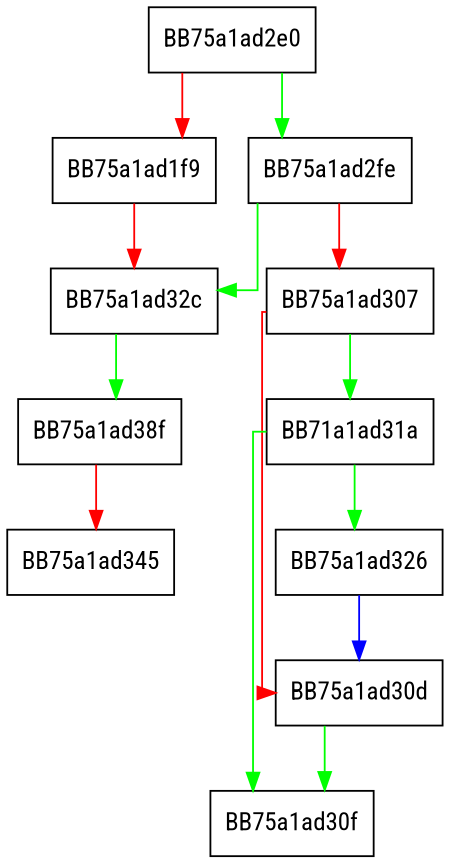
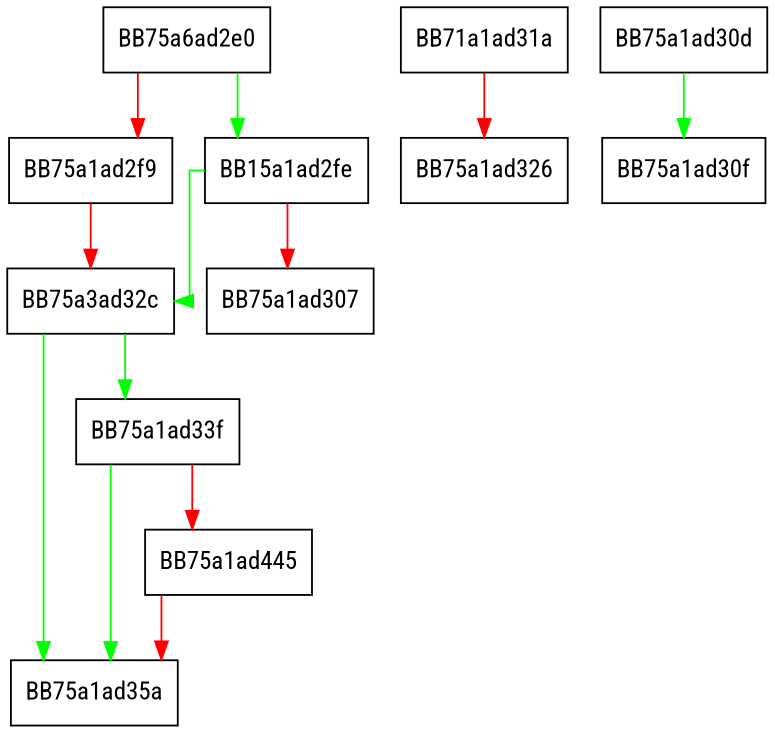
node "BB75a1ad2e0": label "BB75a1ad2e0" -> "BB75a6ad2e0"
node "BB75a1ad1f9": label "BB75a1ad1f9" -> "BB75a1ad2f9"
node "BB75a1ad2fe": label "BB75a1ad2fe" -> "BB15a1ad2fe"
node "BB75a1ad32c": label "BB75a1ad32c" -> "BB75a3ad32c"
edge "BB75a1ad307" -> "BB71a1ad31a": removed
edge "BB75a1ad307" -> "BB75a1ad30d": removed
node "BB75a1ad38f": label "BB75a1ad38f" -> "BB75a1ad33f"
edge "BB71a1ad31a" -> "BB75a1ad326": color green -> red
node "BB75a1ad345": label "BB75a1ad345" -> "BB75a1ad445"
edge "BB71a1ad31a" -> "BB75a1ad30f": removed
edge "BB75a1ad326" -> "BB75a1ad30d": removed
node "BB75a1ad35a": added
